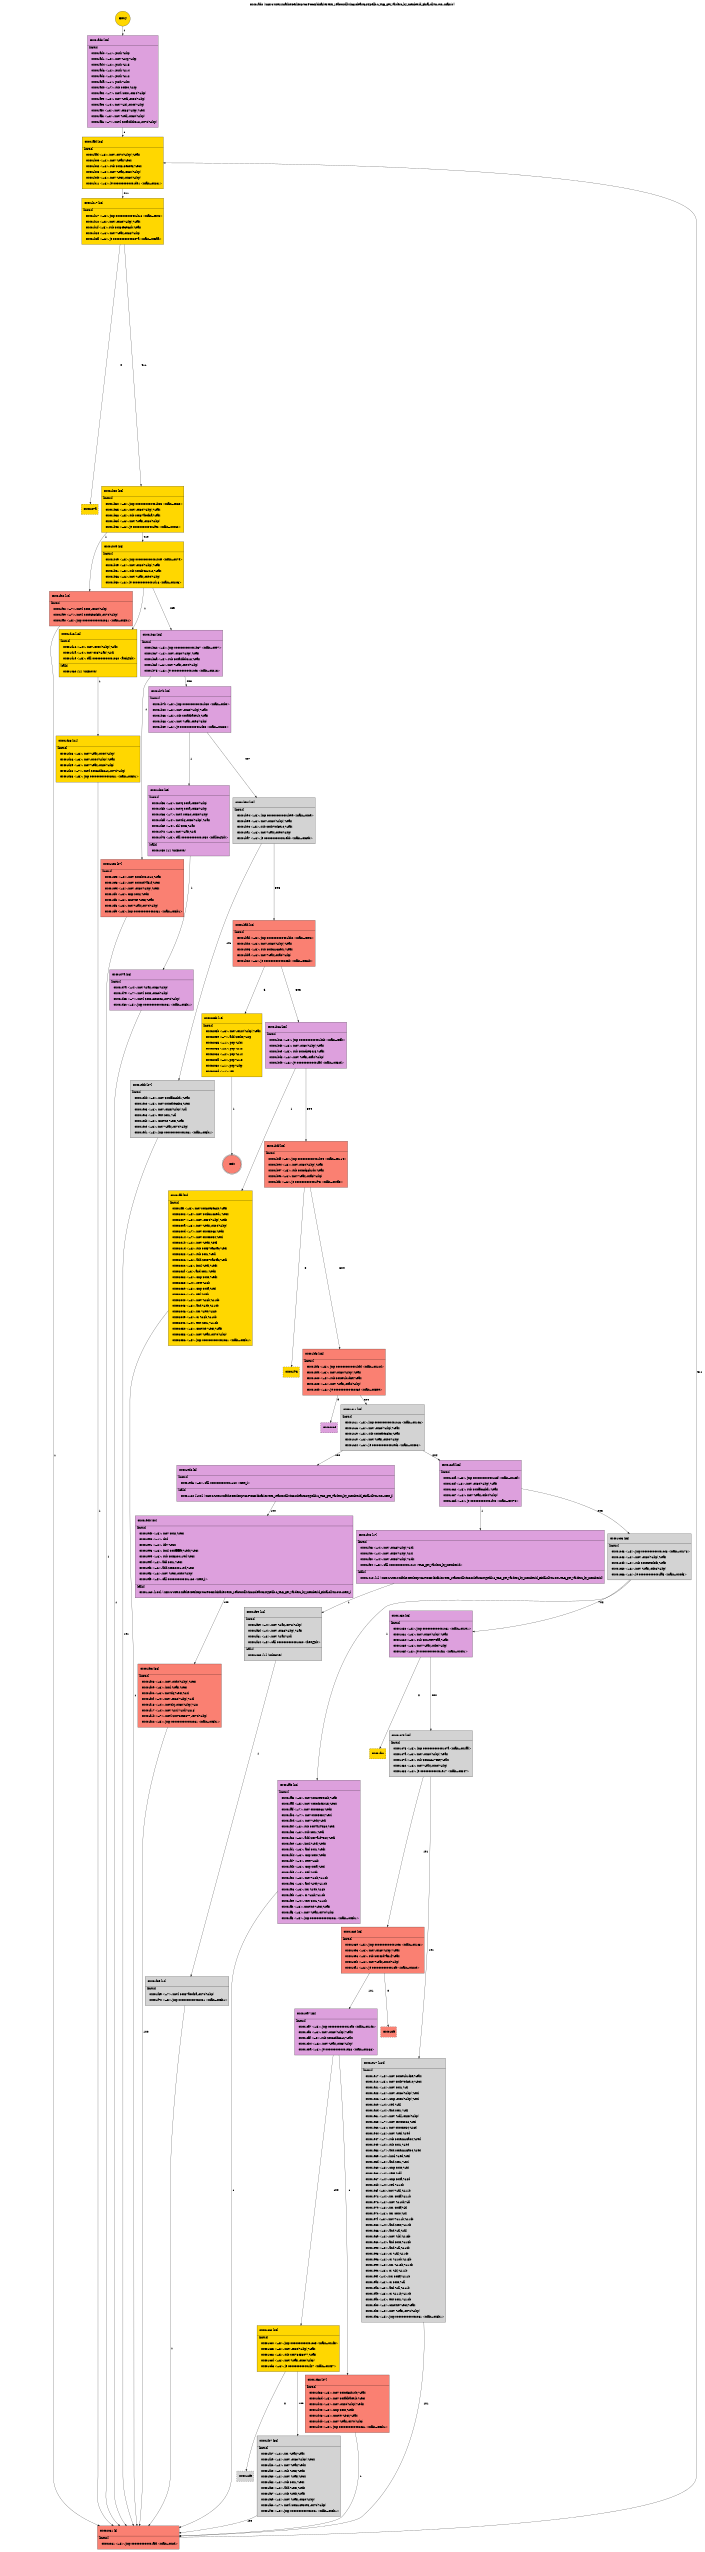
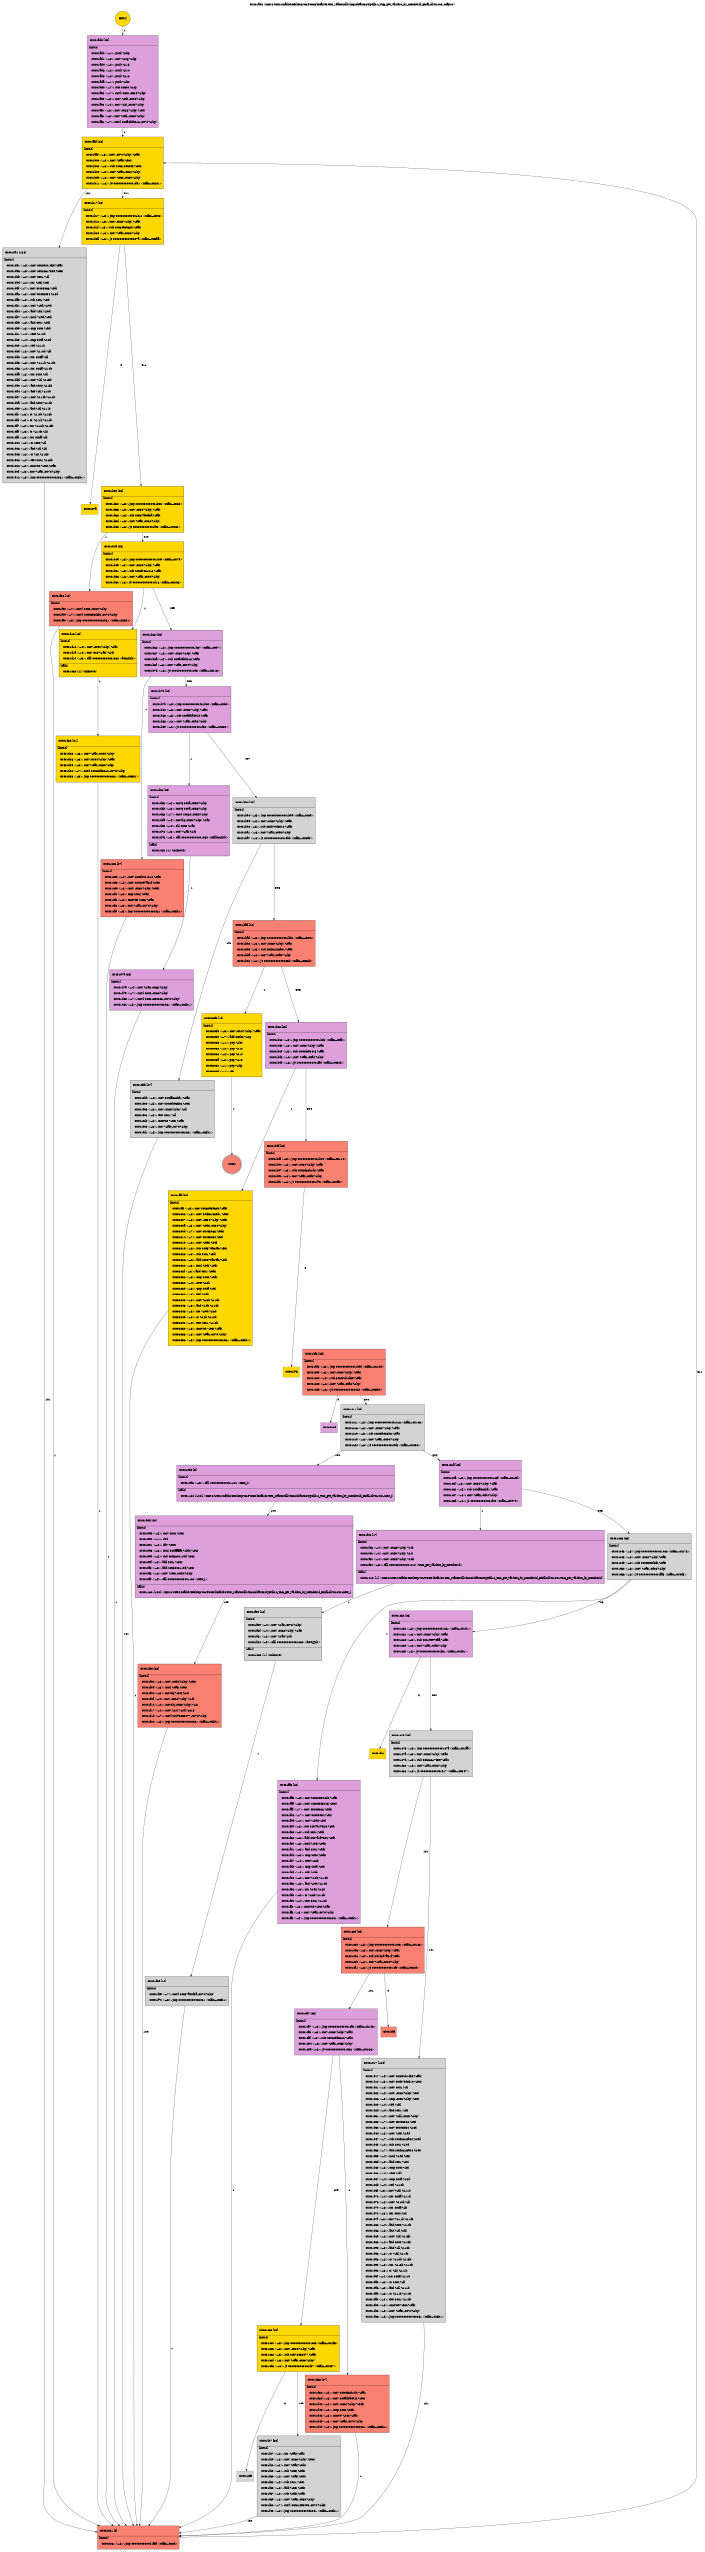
node "0x401d91 [134]": added
edge "0x401bad [25]" -> "0x40205b [19]": label " 6" -> " 1"
node "Exit": label "Exit" -> "Users"
edge "0x401bdf [25]" -> "0x401bf8 [25]": removed, label "304"
